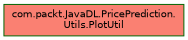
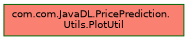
node "com.packt.JavaDL.PricePrediction. Utils.PlotUtil": label "com.packt.JavaDL.PricePrediction. Utils.PlotUtil" -> "com.com.JavaDL.PricePrediction. Utils.PlotUtil"
